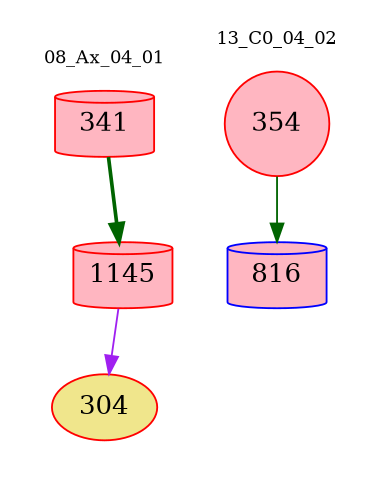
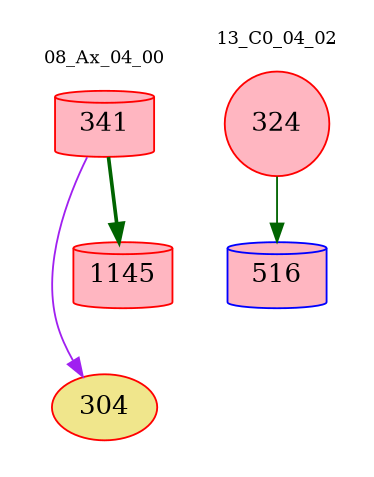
cluster "08_Ax_04_01": label "08_Ax_04_01" -> "08_Ax_04_00"
node "354": label "354" -> "324"
node "816": label "816" -> "516"
edge "1145" -> "304": now "341" -> "304"
